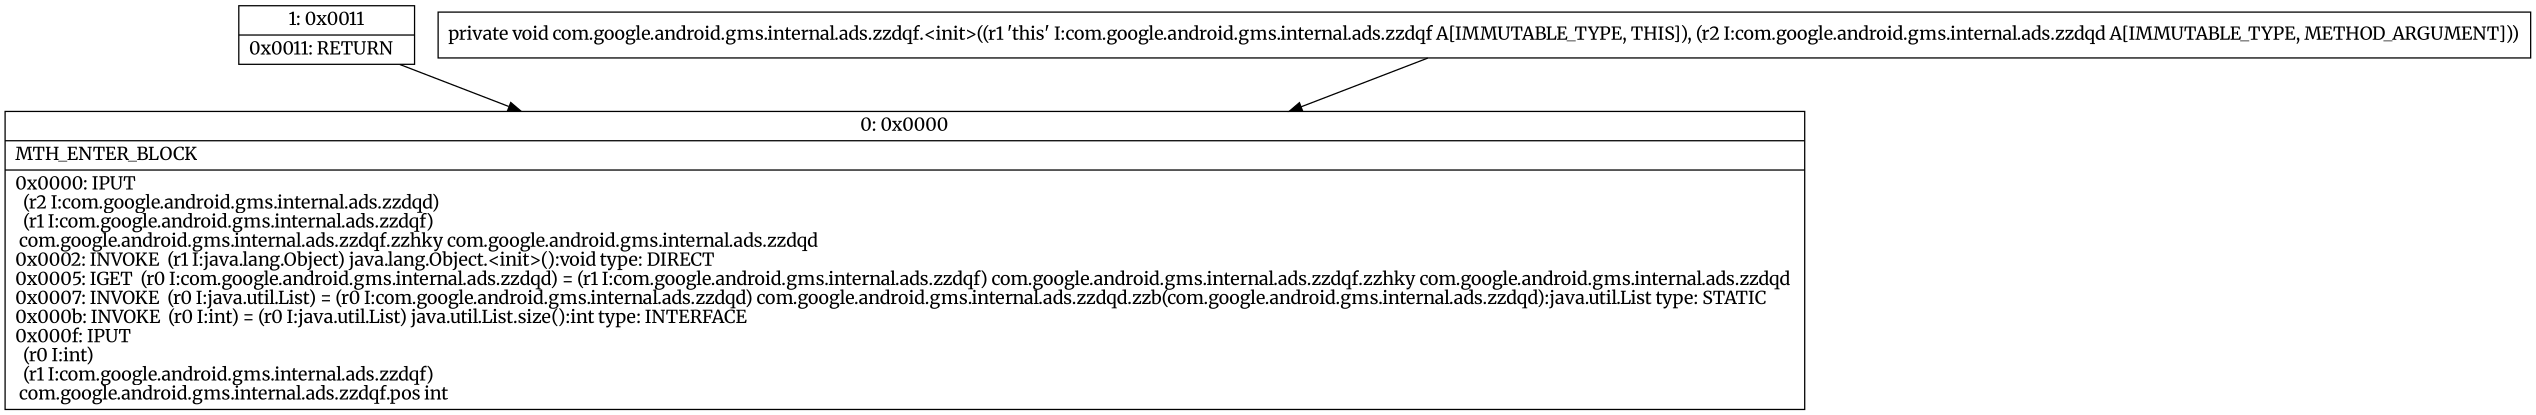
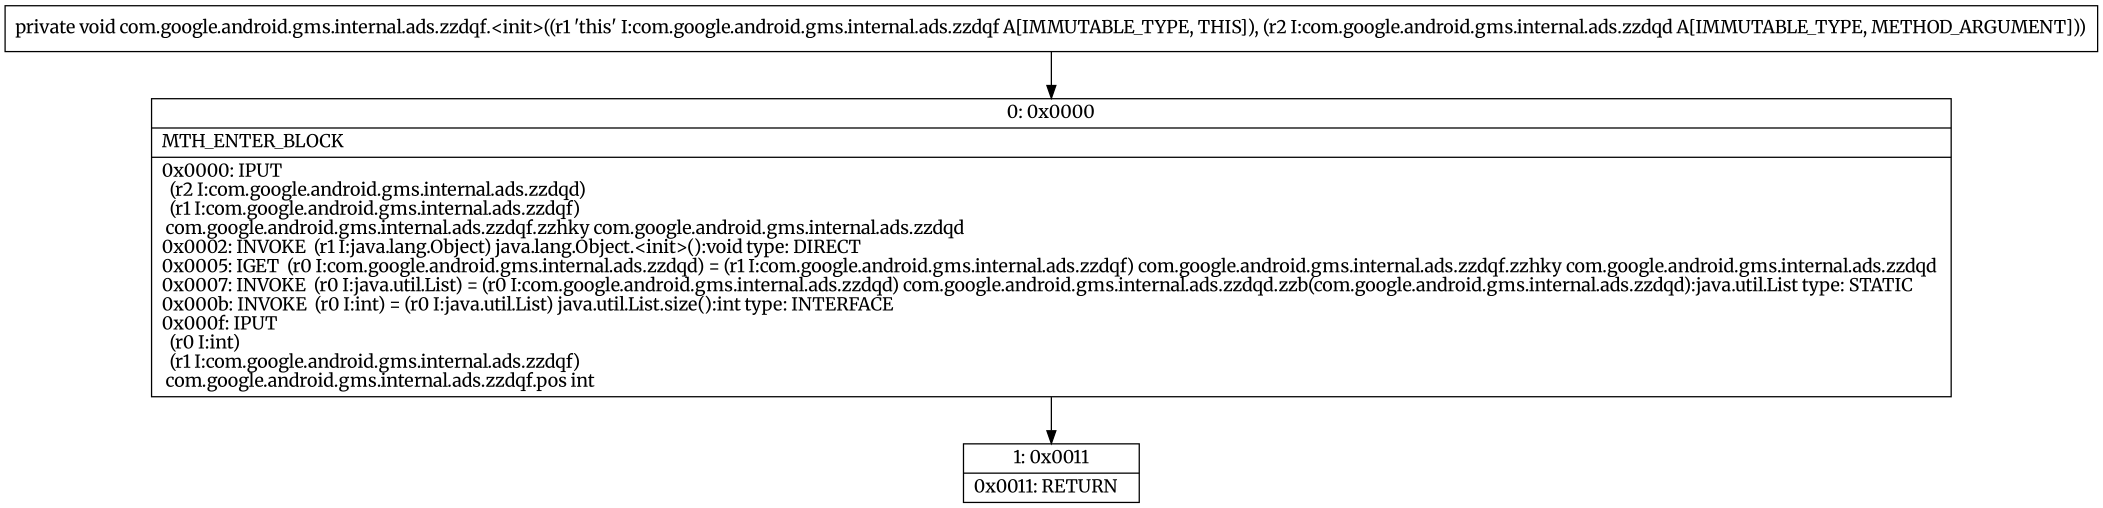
edge "1: 0x0011" -> "0: 0x0000": reversed
